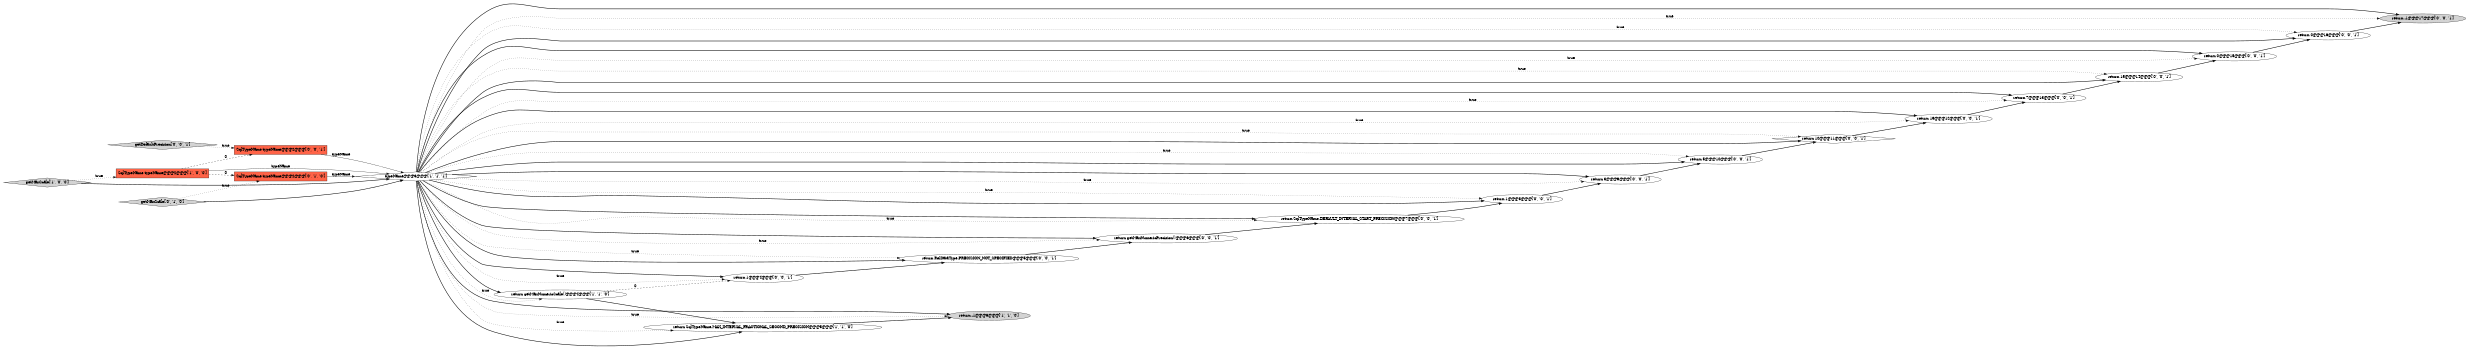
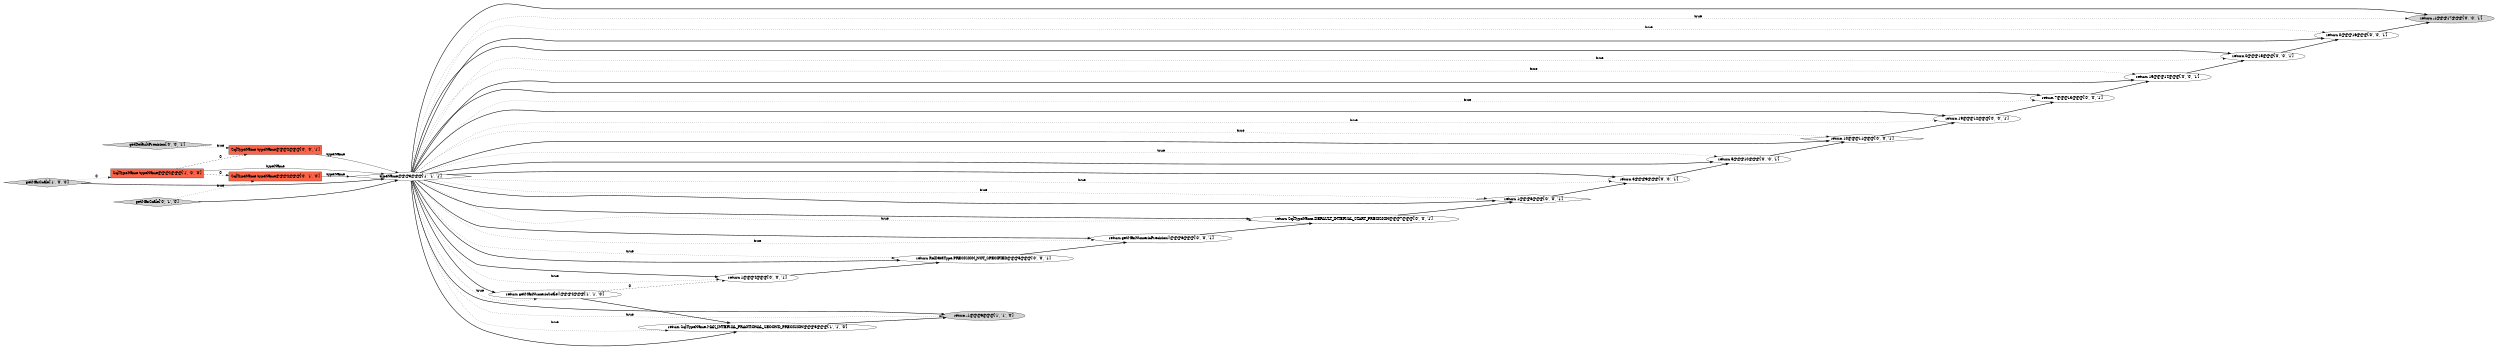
edge "getMaxScale['1', '0', '0']" -> "SqlTypeName typeName@@@2@@@['1', '0', '0']": label "true" -> "0"
node "return 1@@@8@@@['0', '0', '1']": shape ellipse -> diamond
